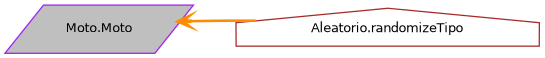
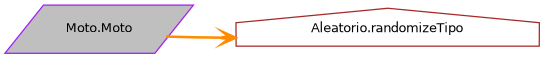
edge "Aleatorio.randomizeTipo" -> "Moto.Moto": reversed
